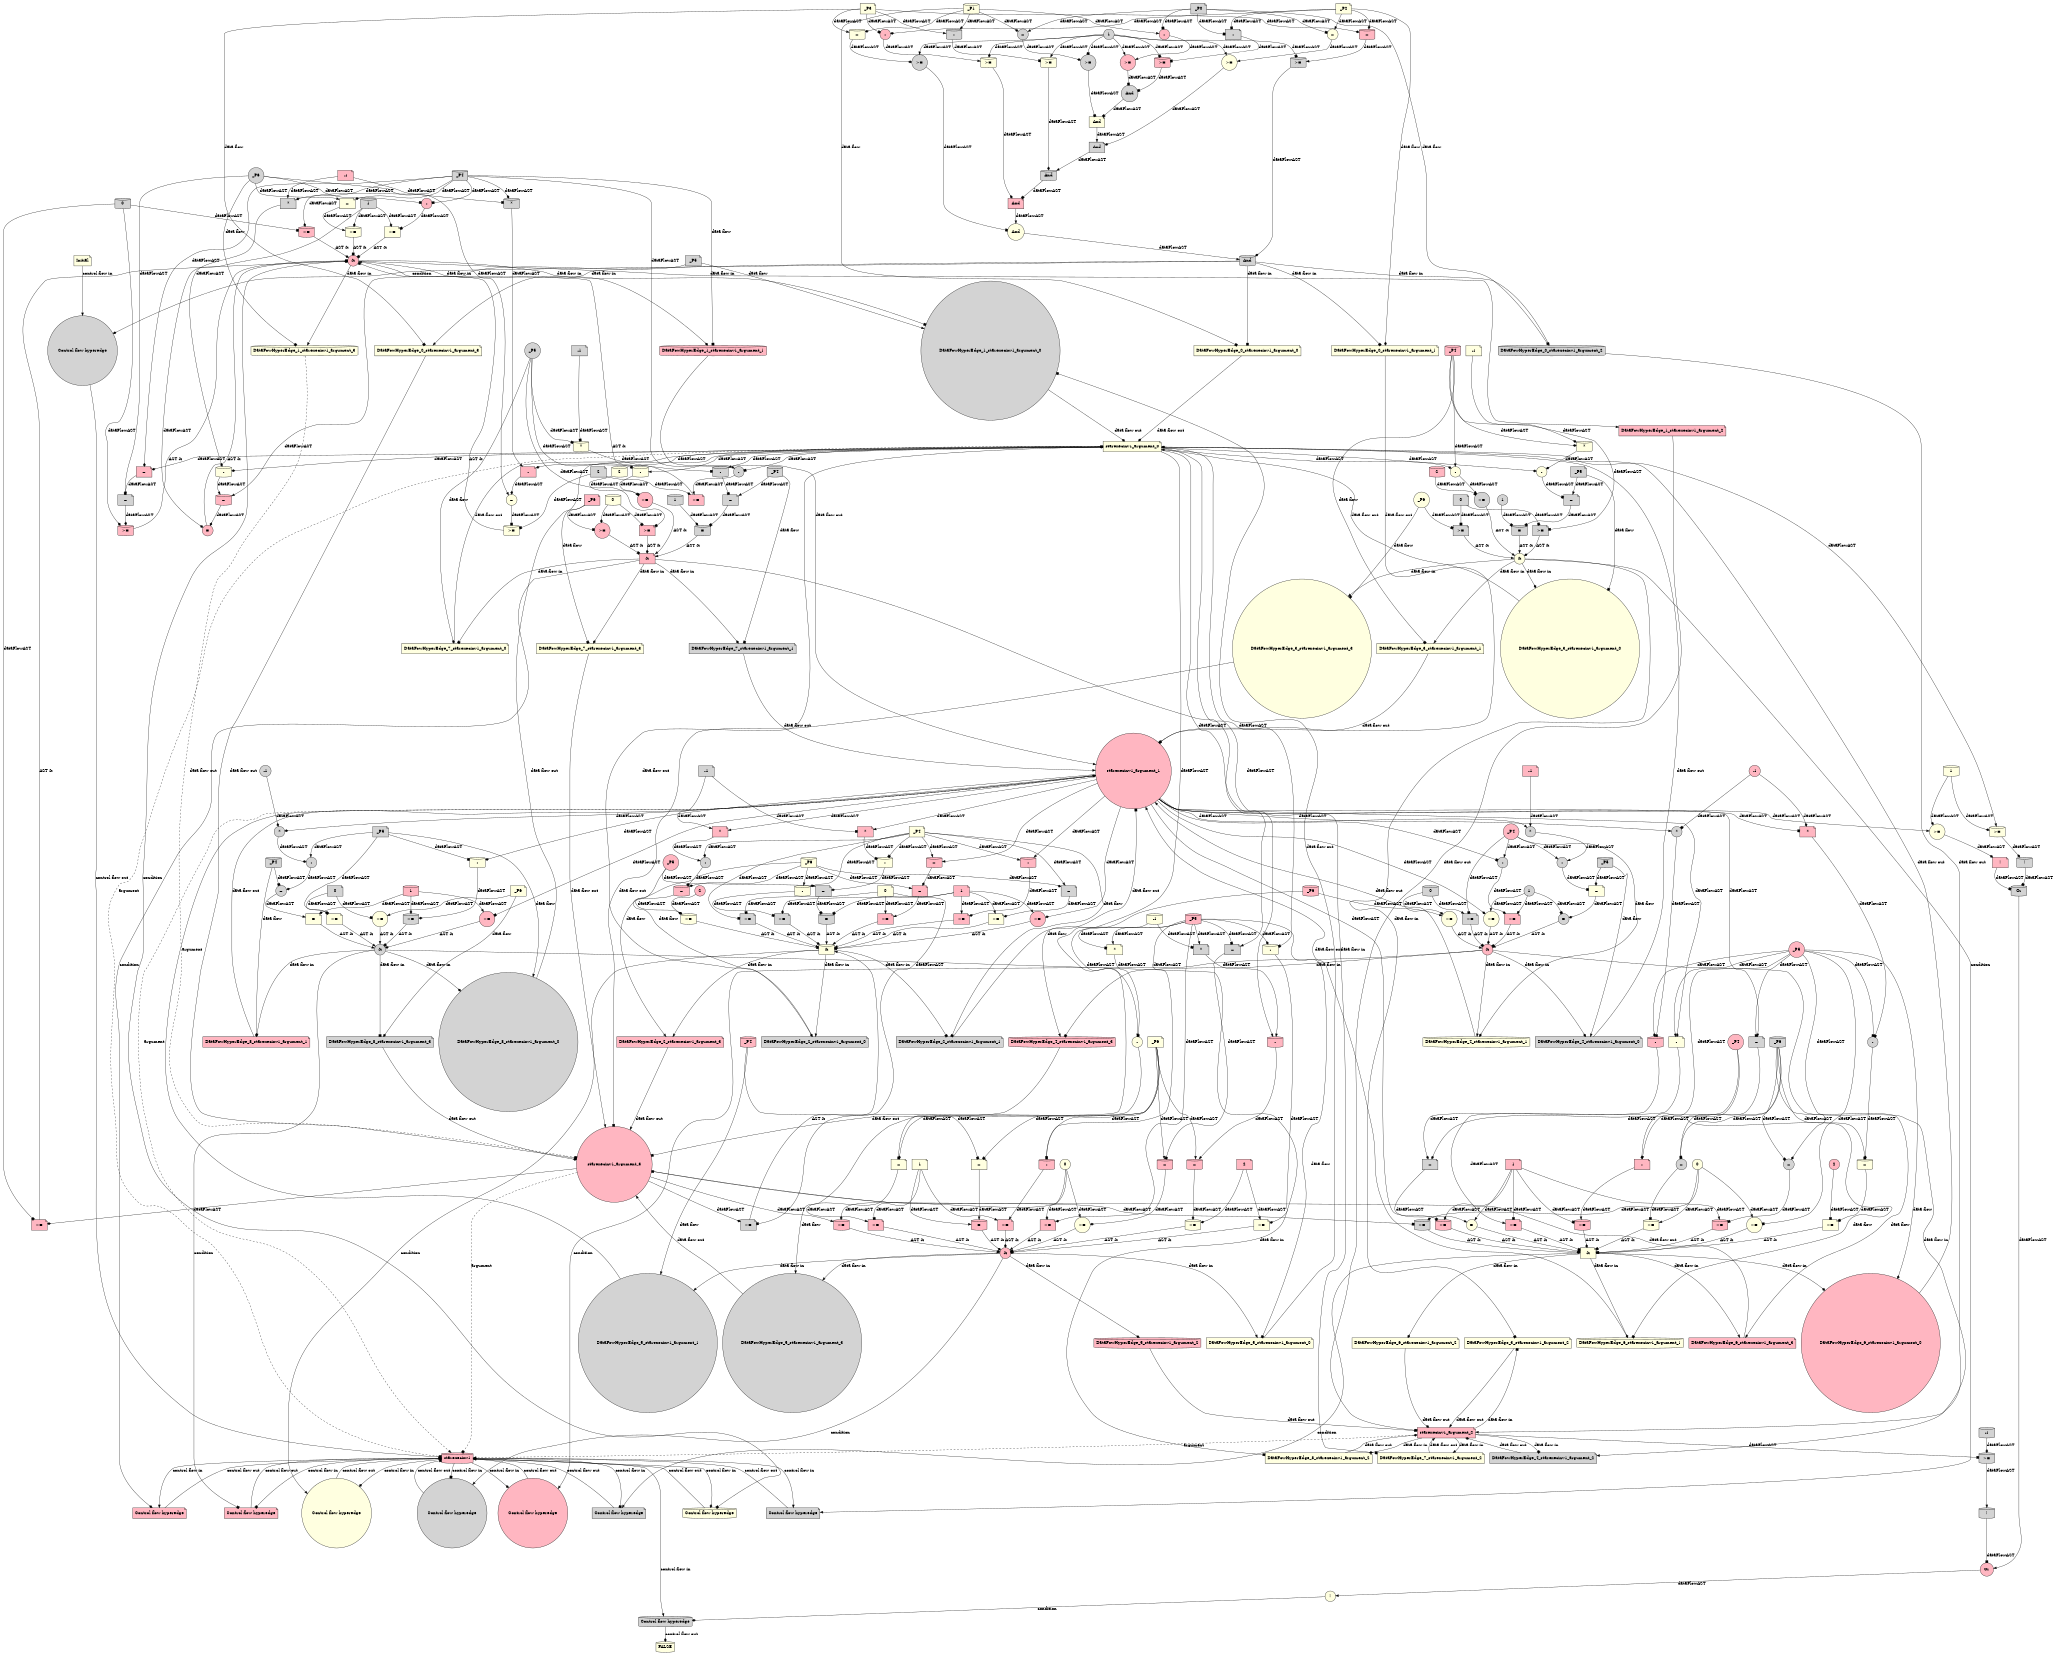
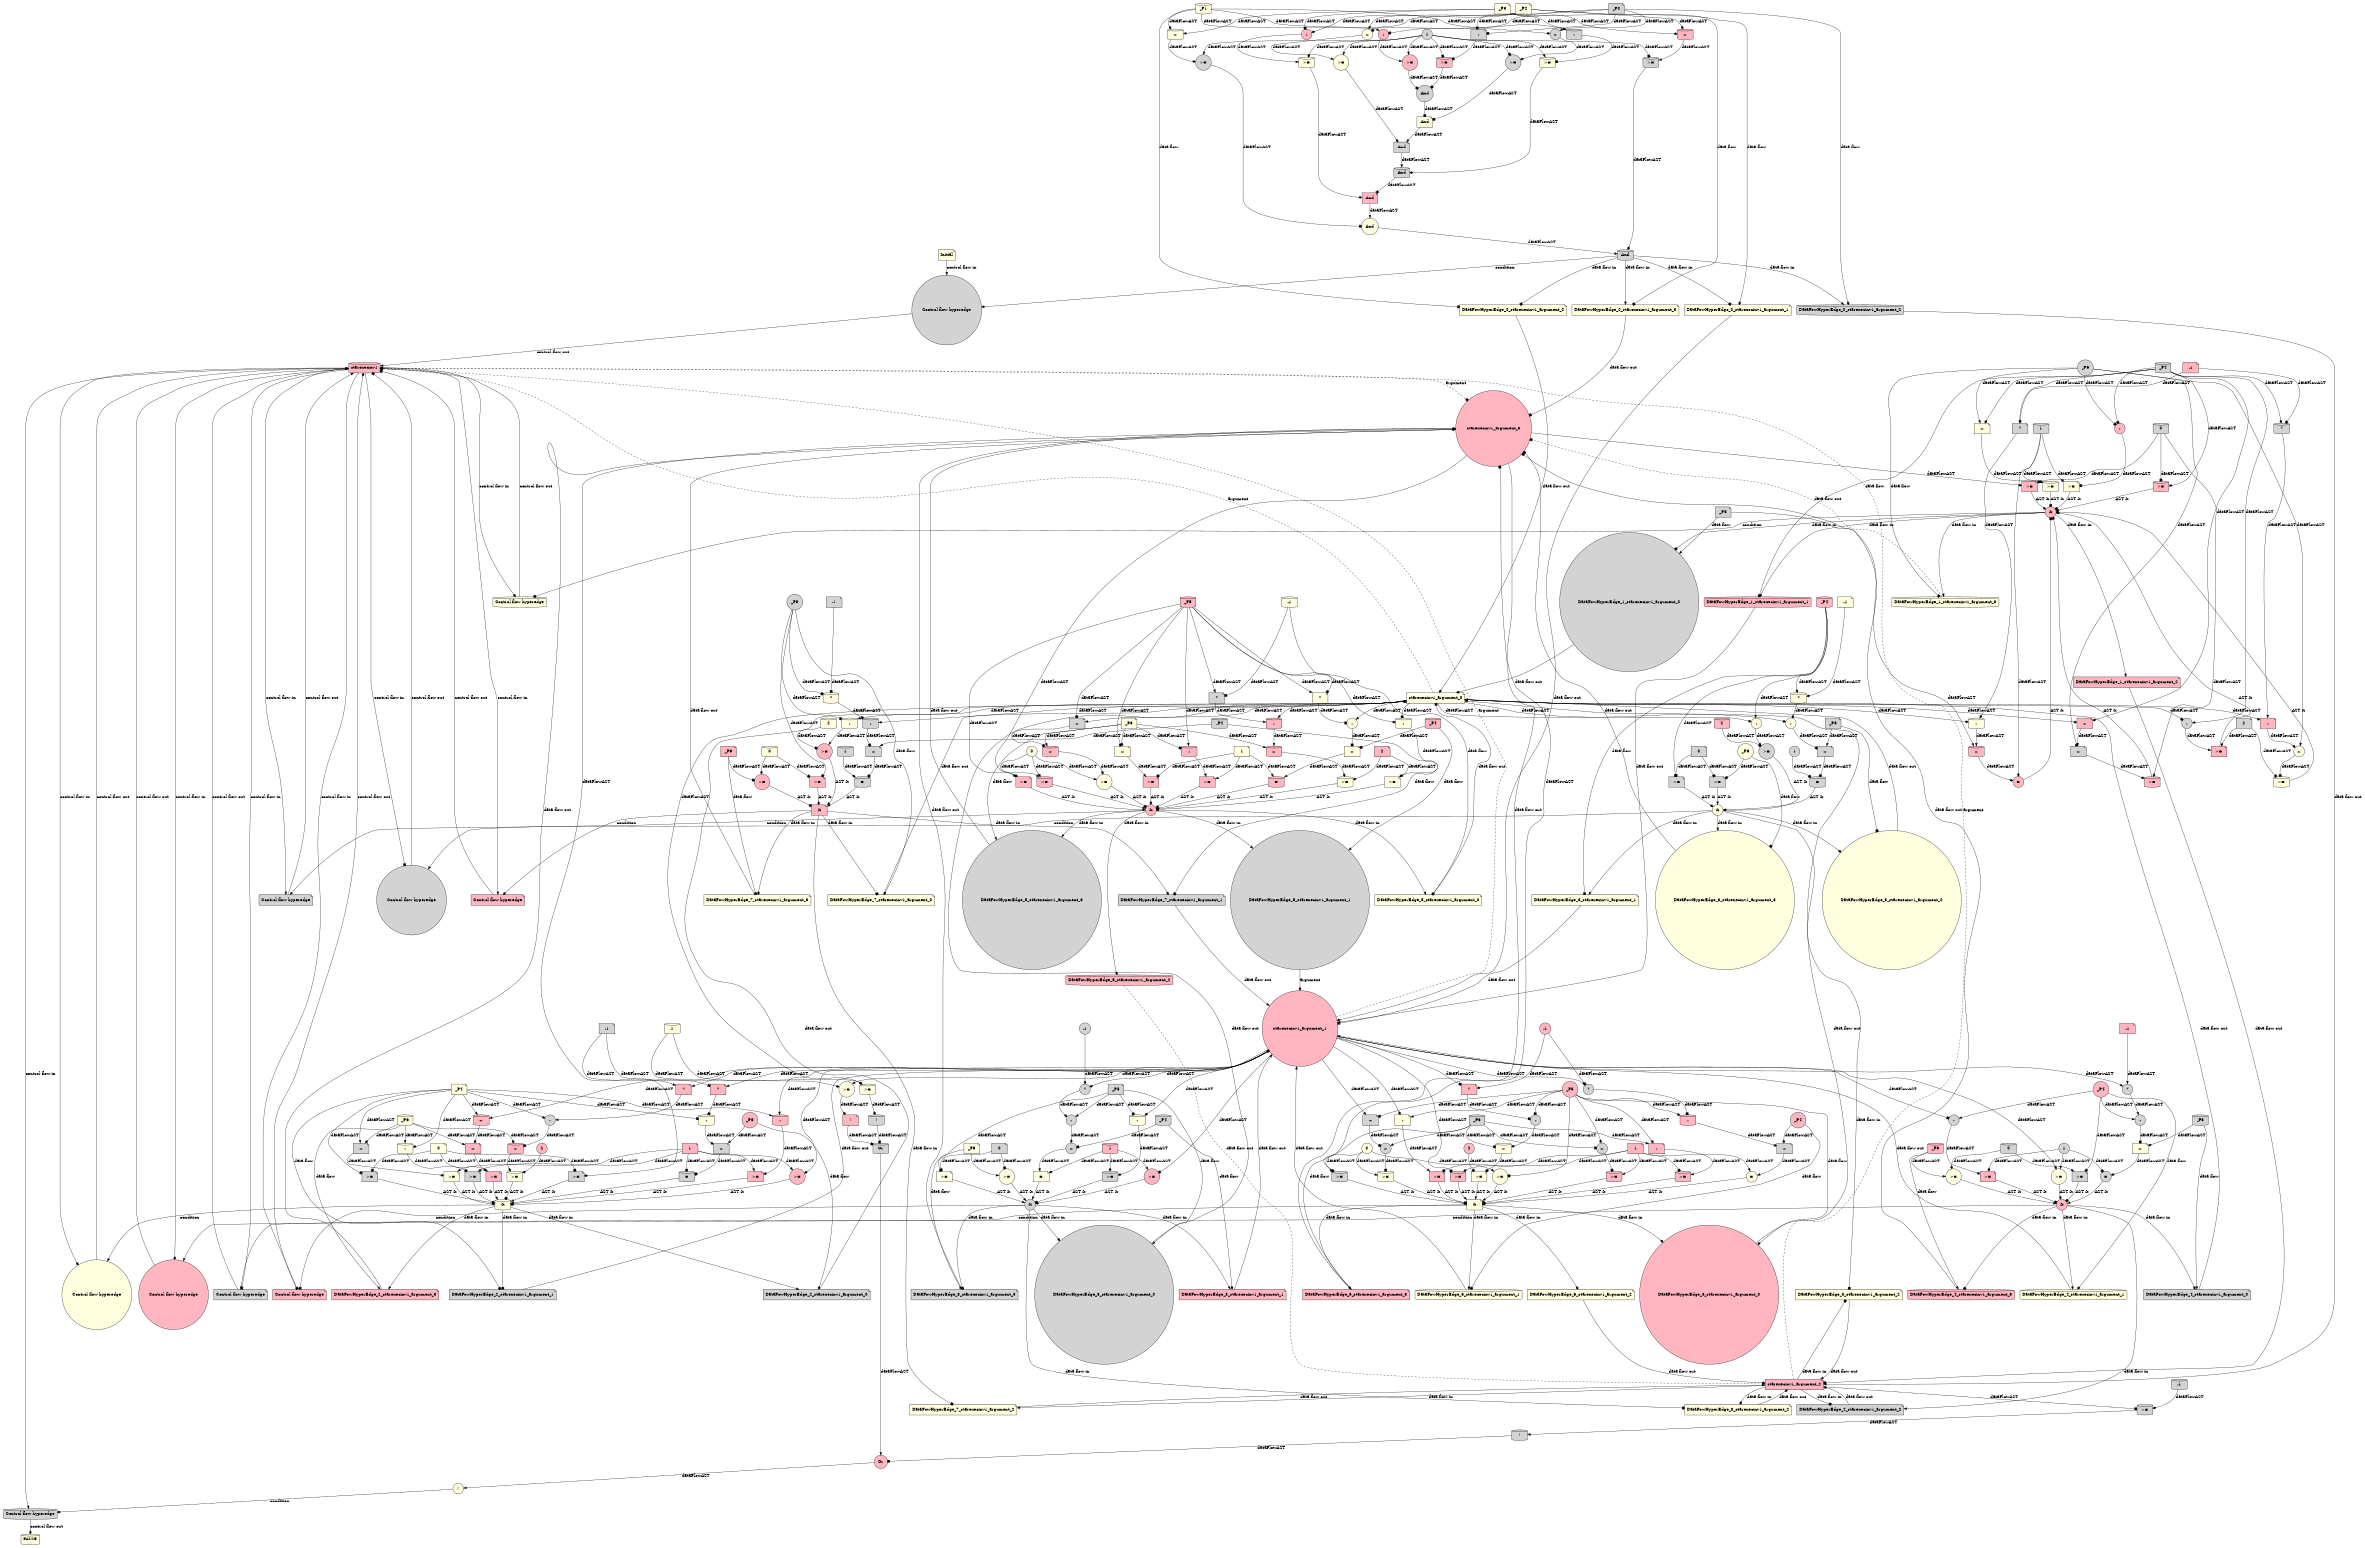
edge "DataFowHyperEdge_5_starexecinv1_argument_0" -> "DataFowHyperEdge_1_starexecinv1_argument_0": now "DataFowHyperEdge_5_starexecinv1_argument_0" -> "starexecinv1_argument_0"
edge "starexecinv1_argument_3" -> "starexecinv1": reversed
edge "DataFowHyperEdge_5_starexecinv1_argument_2" -> "starexecinv1_argument_2": style solid -> dashed
